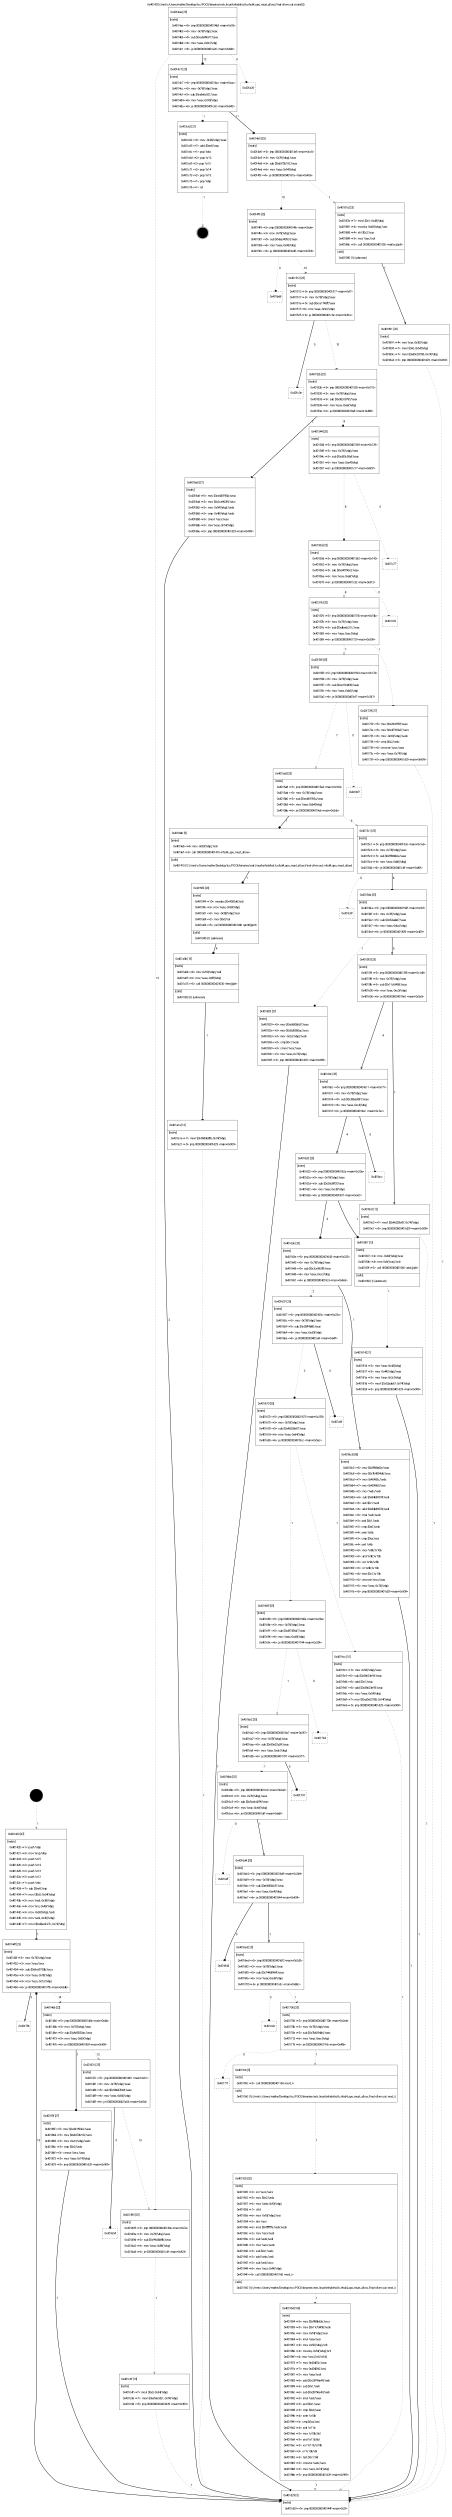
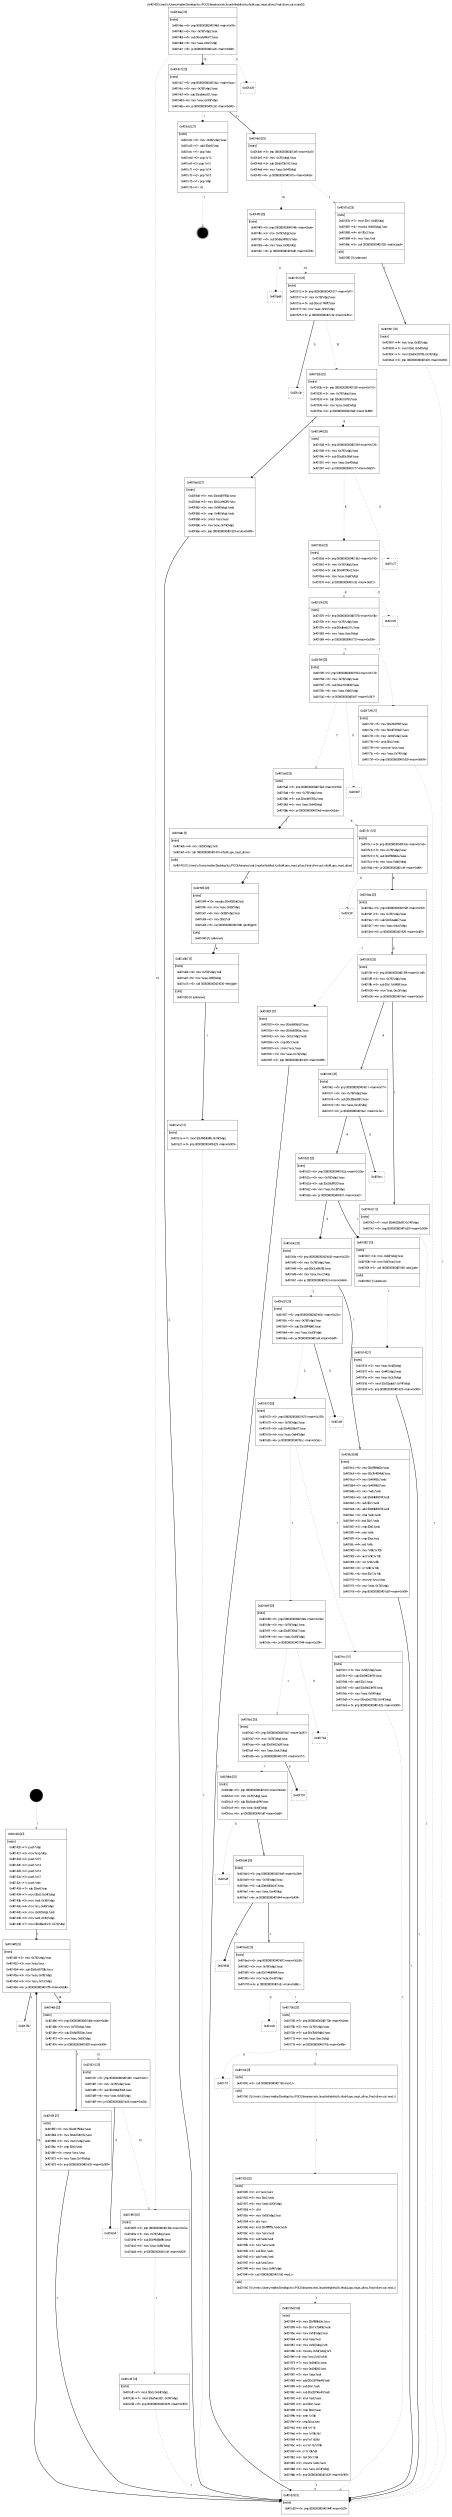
edge "0x40144f [23]" -> "0x401466 [22]": style dotted -> bold
